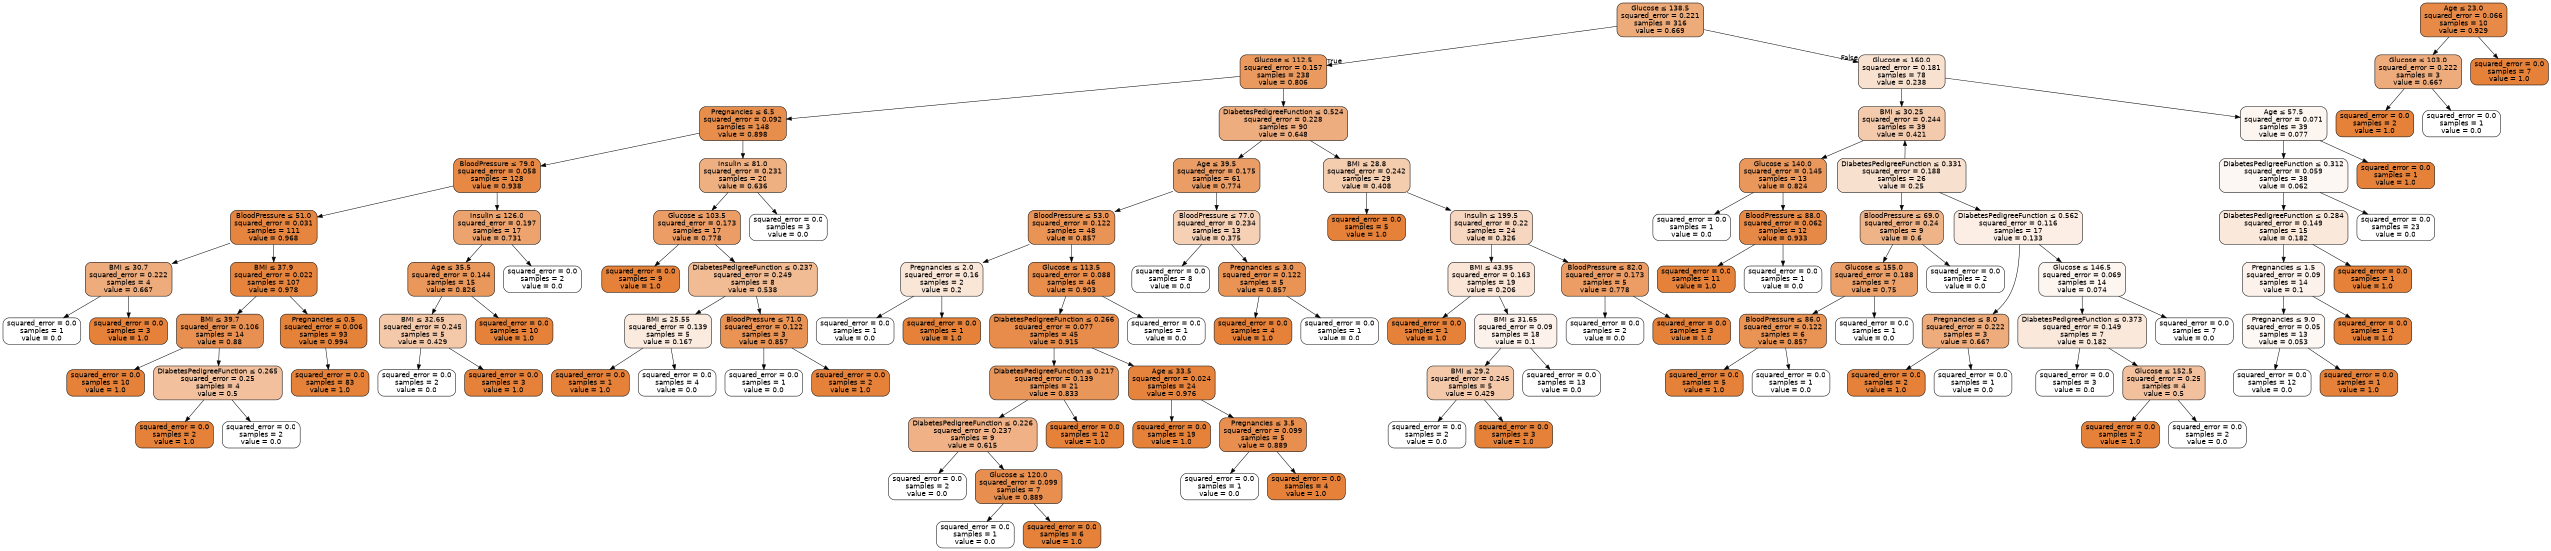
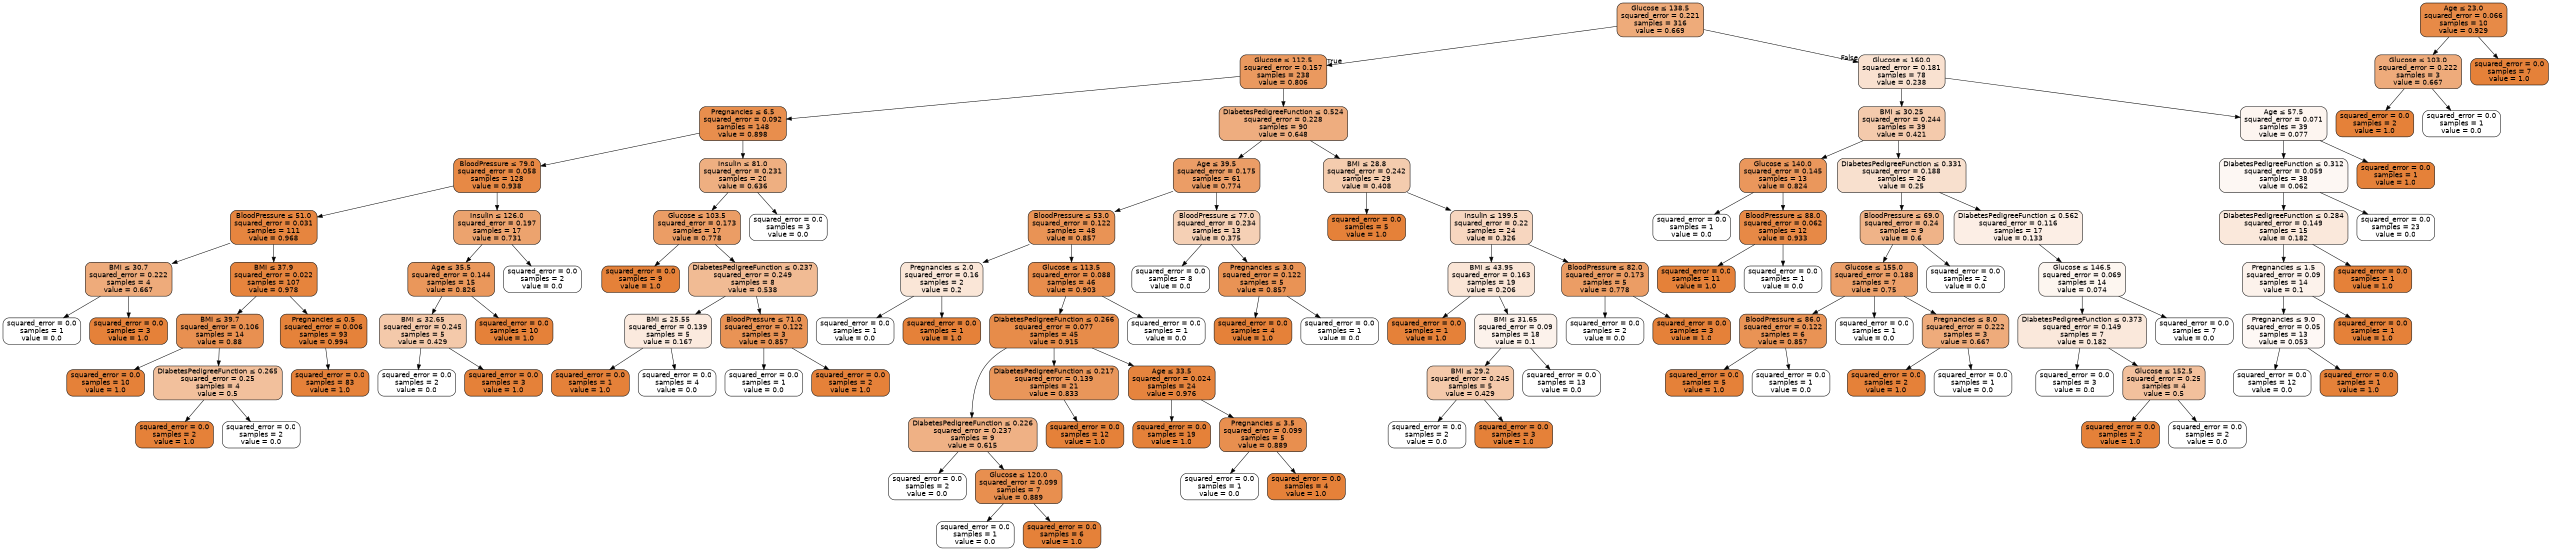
edge "DiabetesPedigreeFunction ≤ 0.331" -> "BMI ≤ 30.25": reversed
edge "DiabetesPedigreeFunction ≤ 0.562" -> "Pregnancies ≤ 8.0": now "Glucose ≤ 155.0" -> "Pregnancies ≤ 8.0"
edge "DiabetesPedigreeFunction ≤ 0.217" -> "DiabetesPedigreeFunction ≤ 0.226": now "DiabetesPedigreeFunction ≤ 0.266" -> "DiabetesPedigreeFunction ≤ 0.226"
